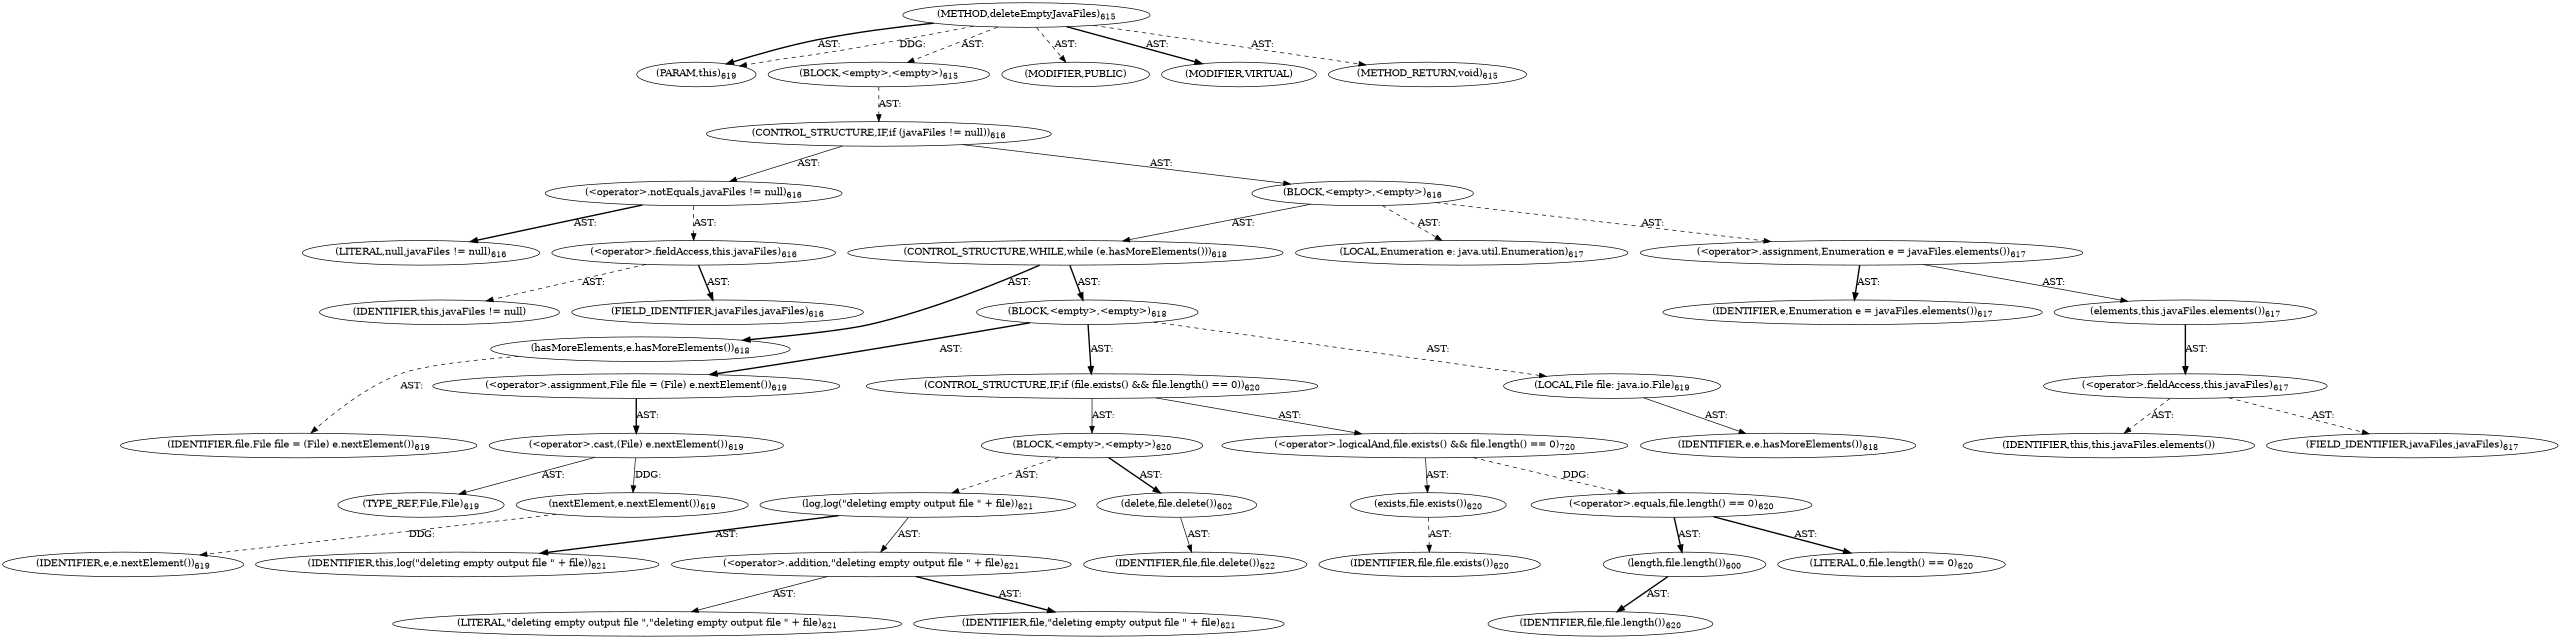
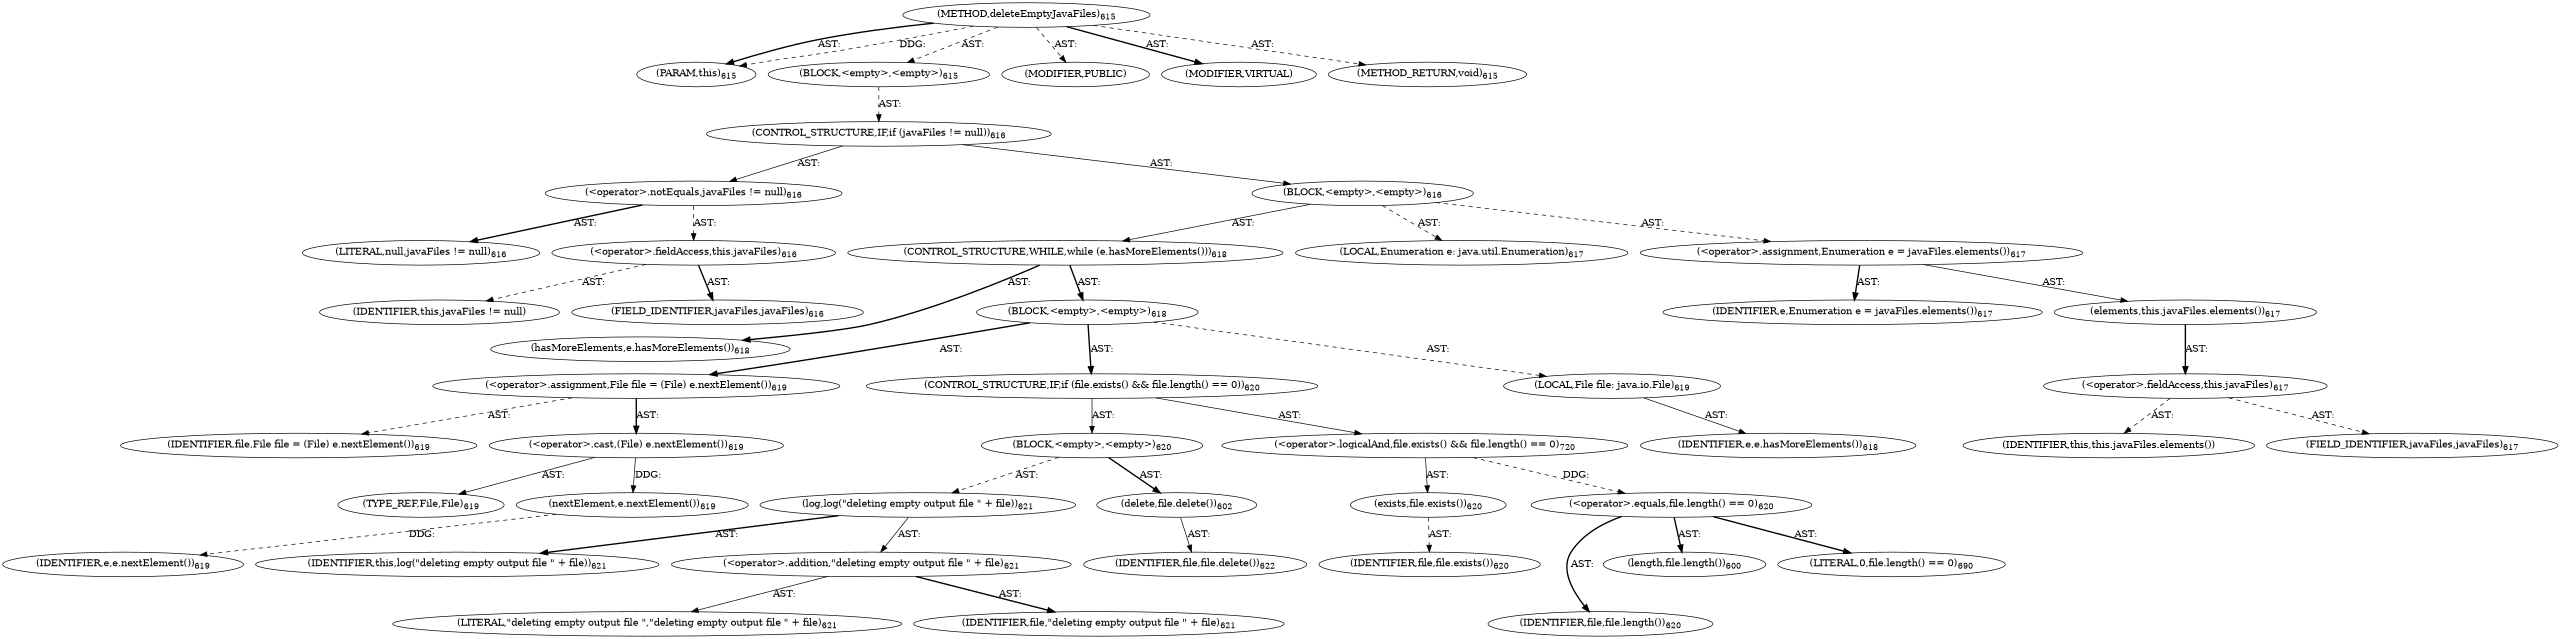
node "(PARAM,this)": text "619" -> "615"
edge "(hasMoreElements,e.hasMoreElements())" -> "(IDENTIFIER,file,File file = (File) e.nextElement())": now "(<operator>.assignment,File file = (File) e.nextElement())" -> "(IDENTIFIER,file,File file = (File) e.nextElement())"
node "(LITERAL,0,file.length() == 0)": text "620" -> "690"
edge "(length,file.length())" -> "(IDENTIFIER,file,file.length())": now "(<operator>.equals,file.length() == 0)" -> "(IDENTIFIER,file,file.length())"
